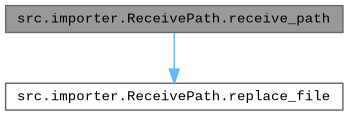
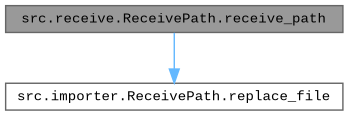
node "src.importer.ReceivePath.receive_path": label "src.importer.ReceivePath.receive_path" -> "src.receive.ReceivePath.receive_path"
